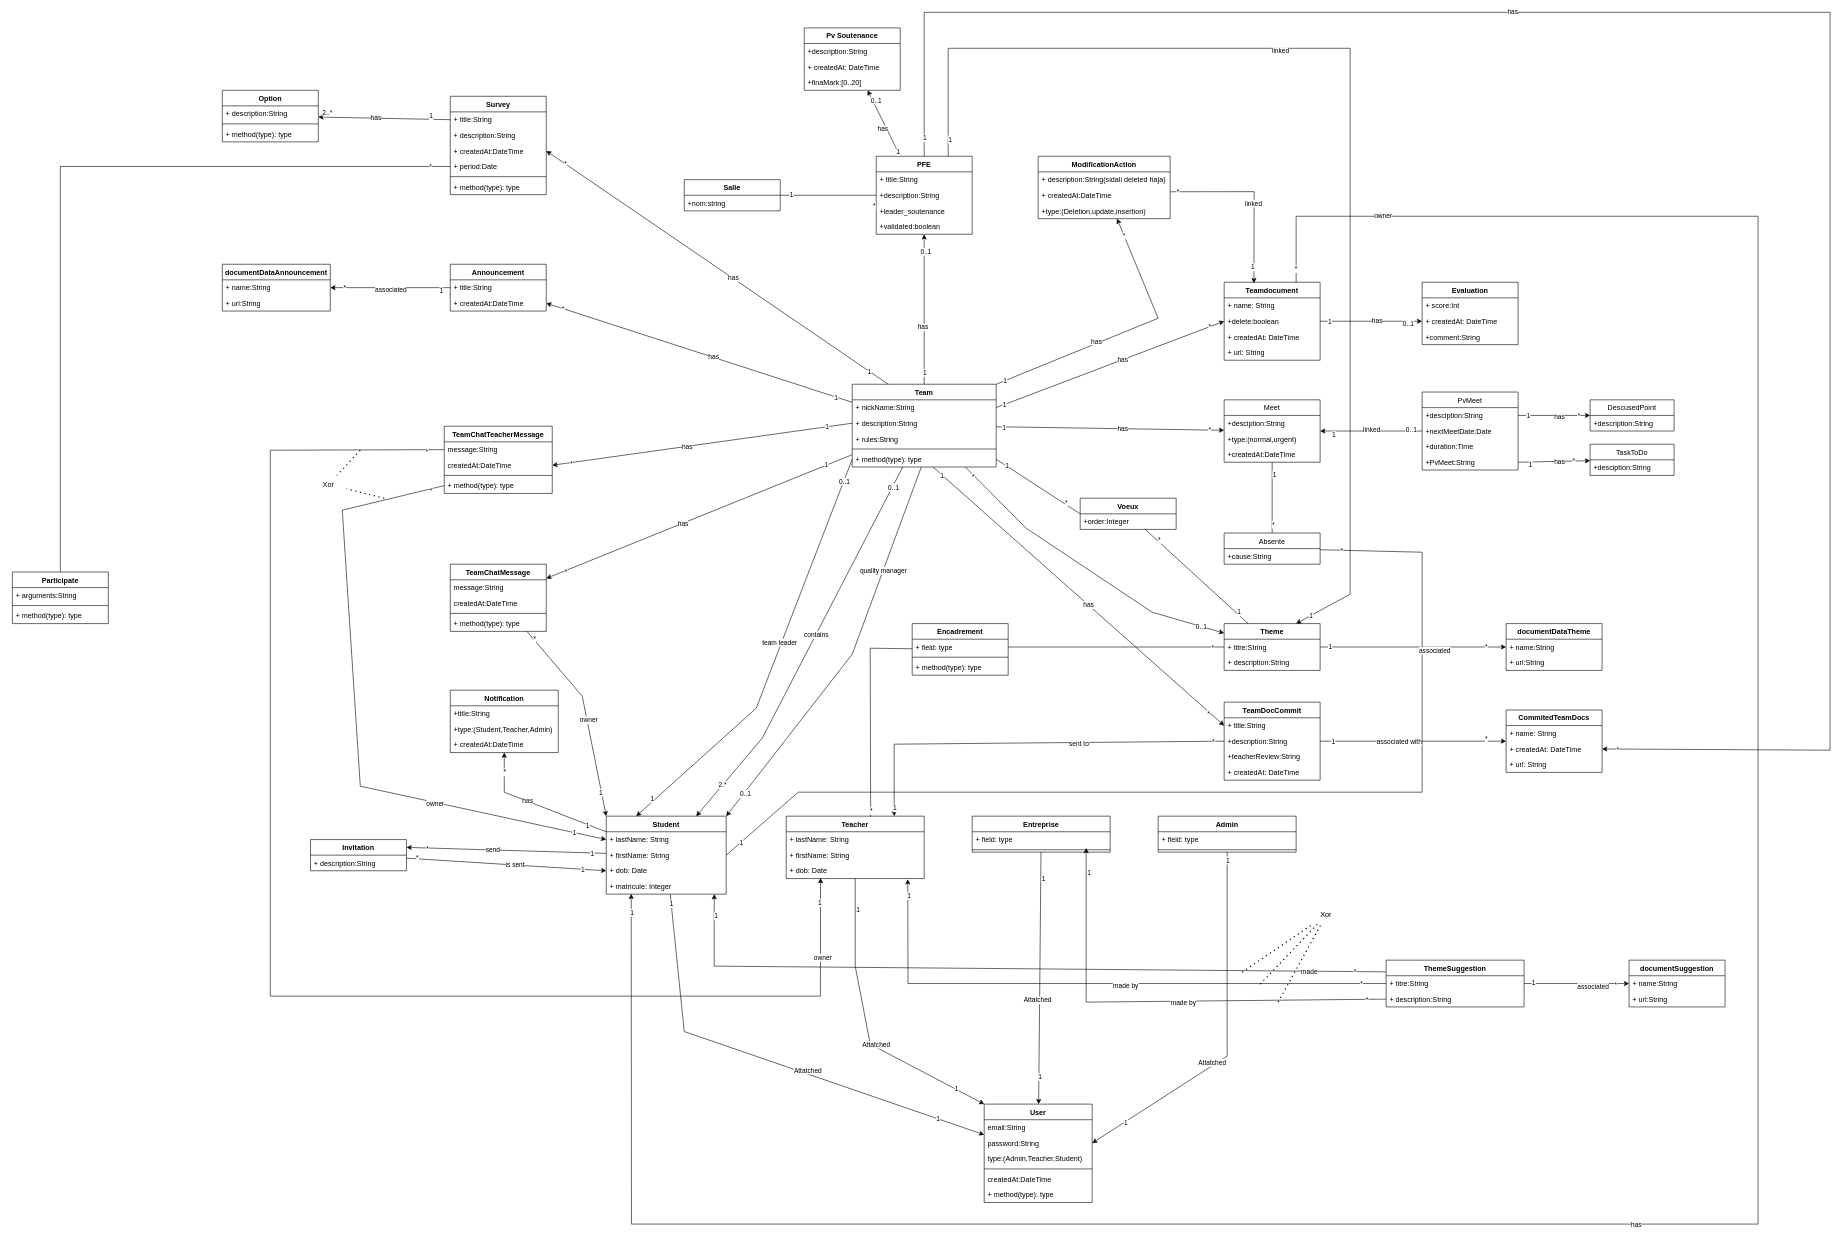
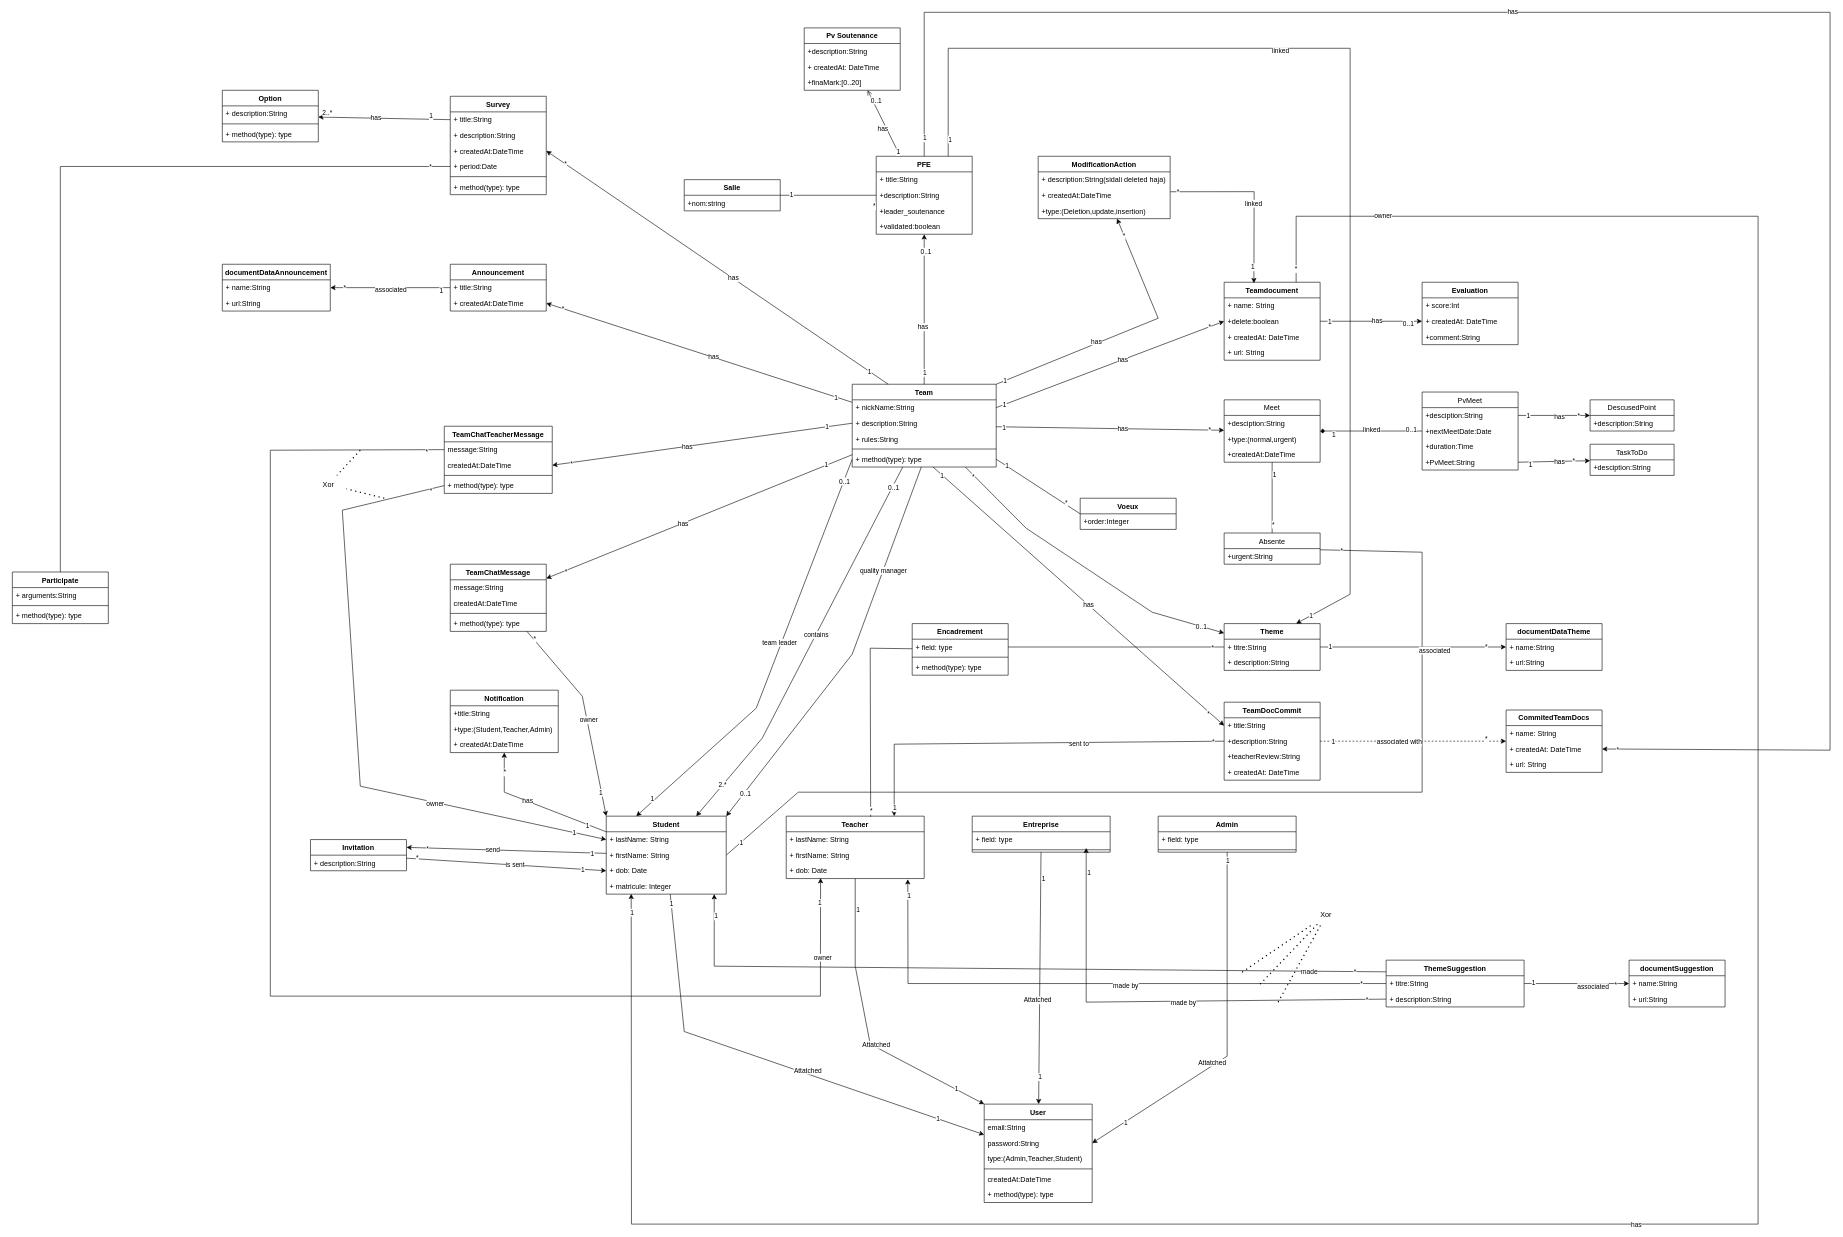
edge "PFE" -> "Pv Soutenance": arrowhead classic -> open
edge "+nextMeetDate:Date" -> "Meet": arrowhead classic -> diamond
node "+cause:String": label "+cause:String" -> "+urgent:String"
edge "Voeux" -- "Theme": removed, labels "*", "1"
edge "TeamDocCommit" -> "CommitedTeamDocs": style solid -> dashed
